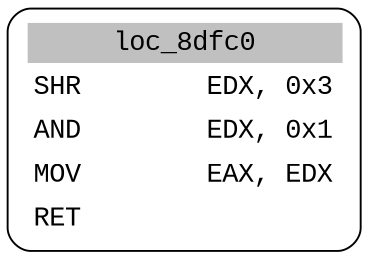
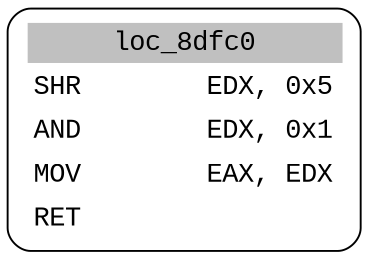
node "loc_8dfc0": text "SHR        EDX, 0x3" -> "SHR        EDX, 0x5"
